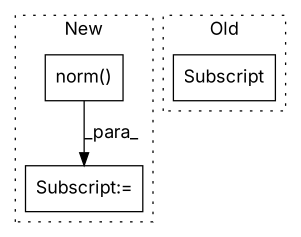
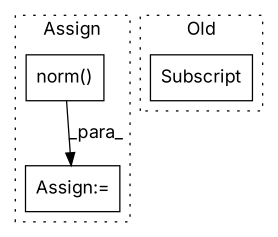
cluster "New": label "New" -> "Assign"
node "Subscript:=": label "Subscript:=" -> "Assign:="
